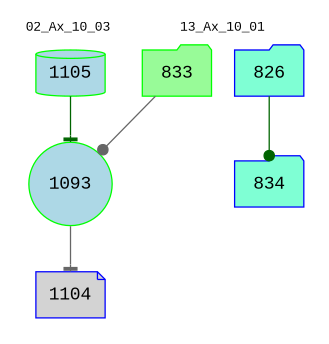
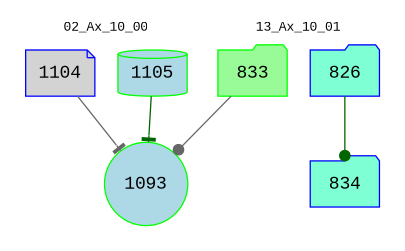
cluster "02_Ax_10_03": label "02_Ax_10_03" -> "02_Ax_10_00"
edge "1093" -> "1104": reversed
